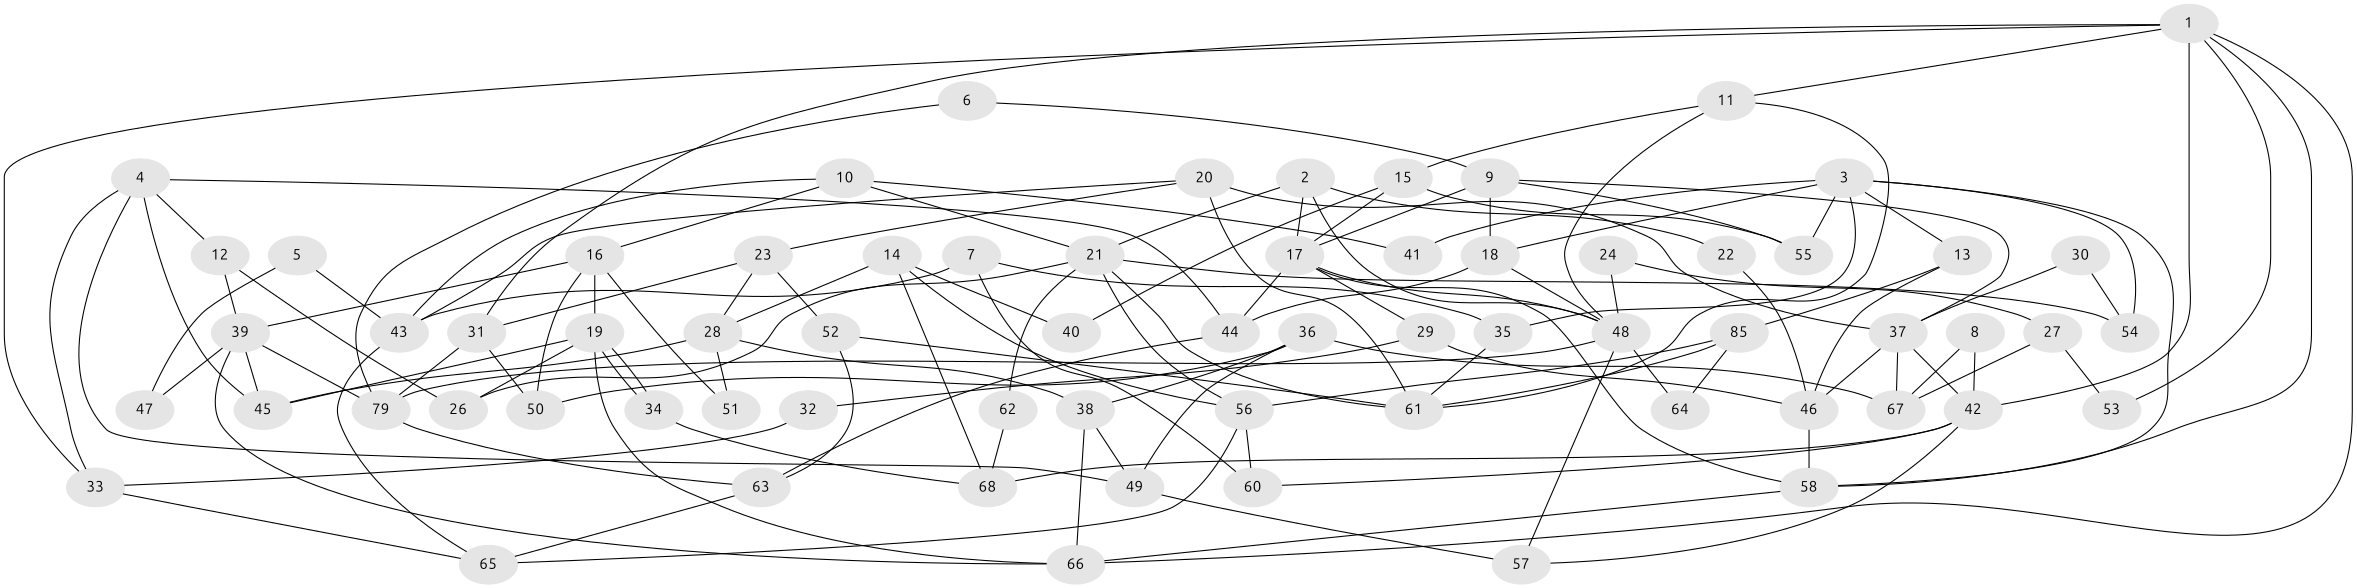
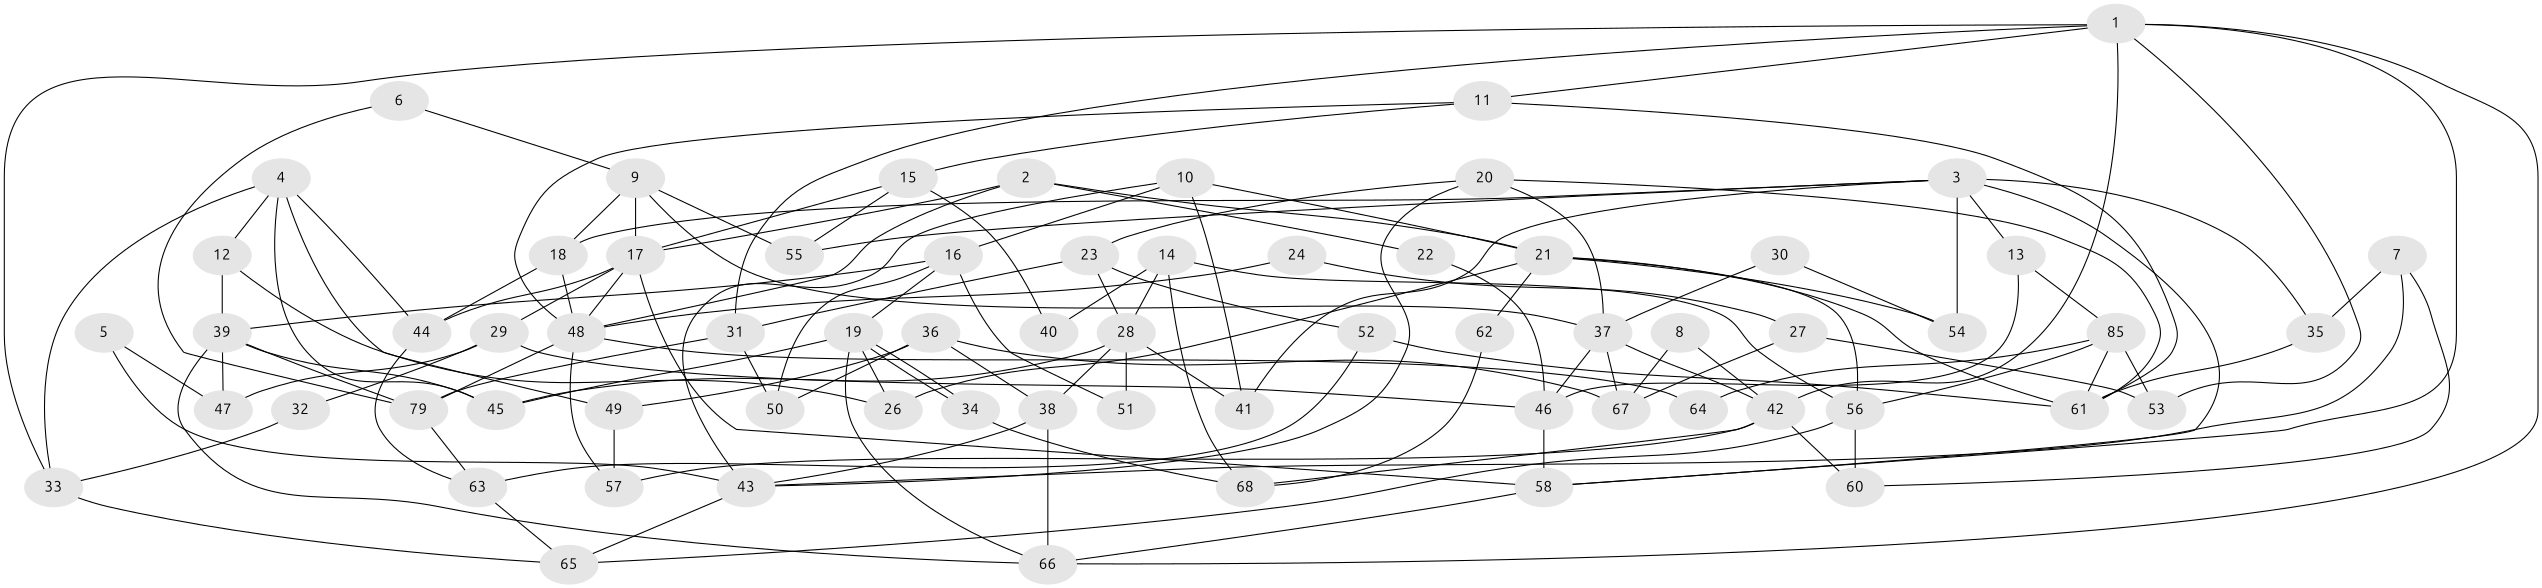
edge "29" -- "47": added
edge "85" -- "53": added
edge "28" -- "41": added
edge "38" -- "49": now "38" -- "43"
